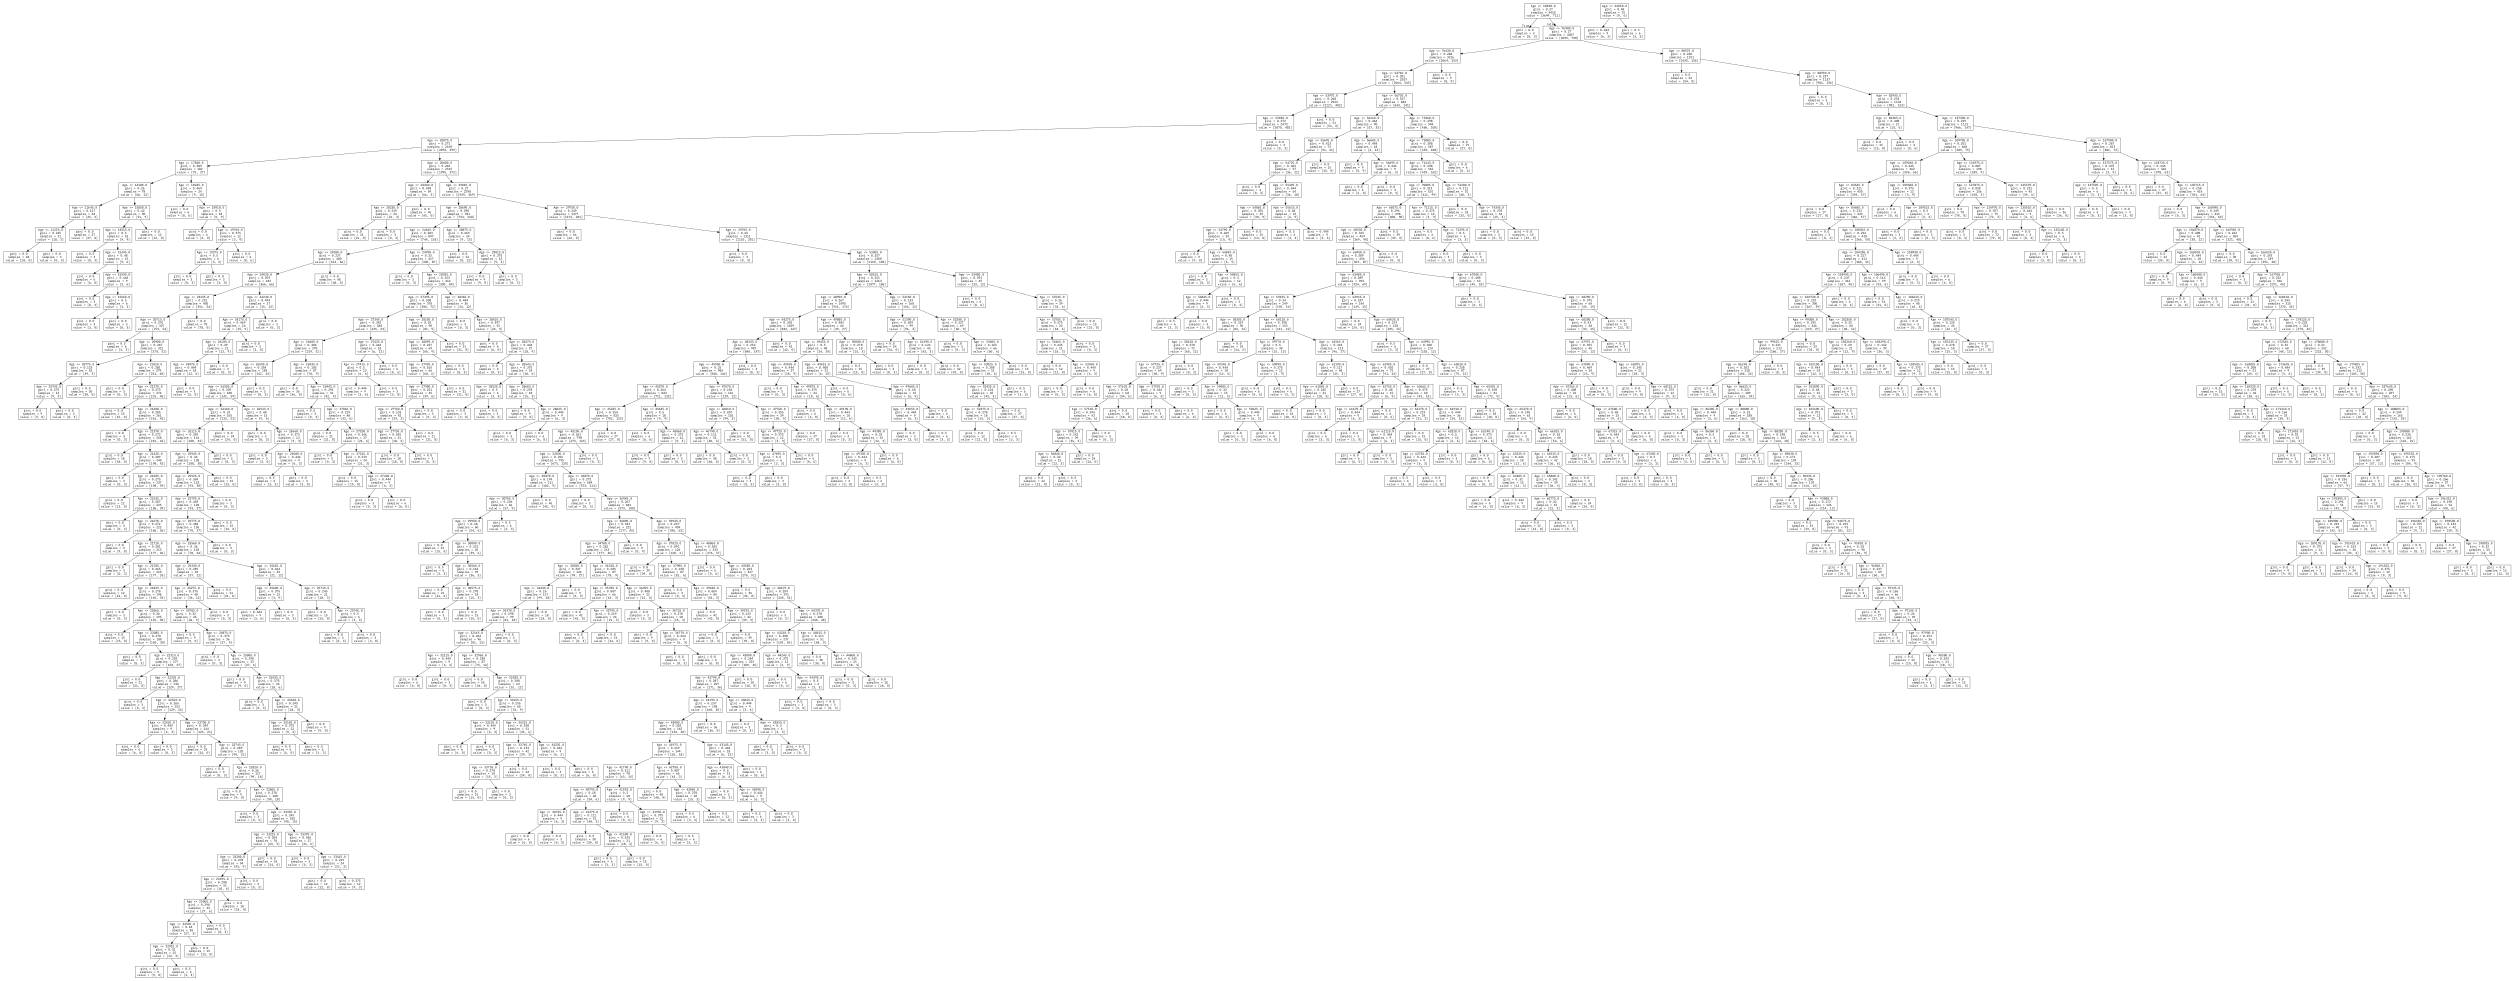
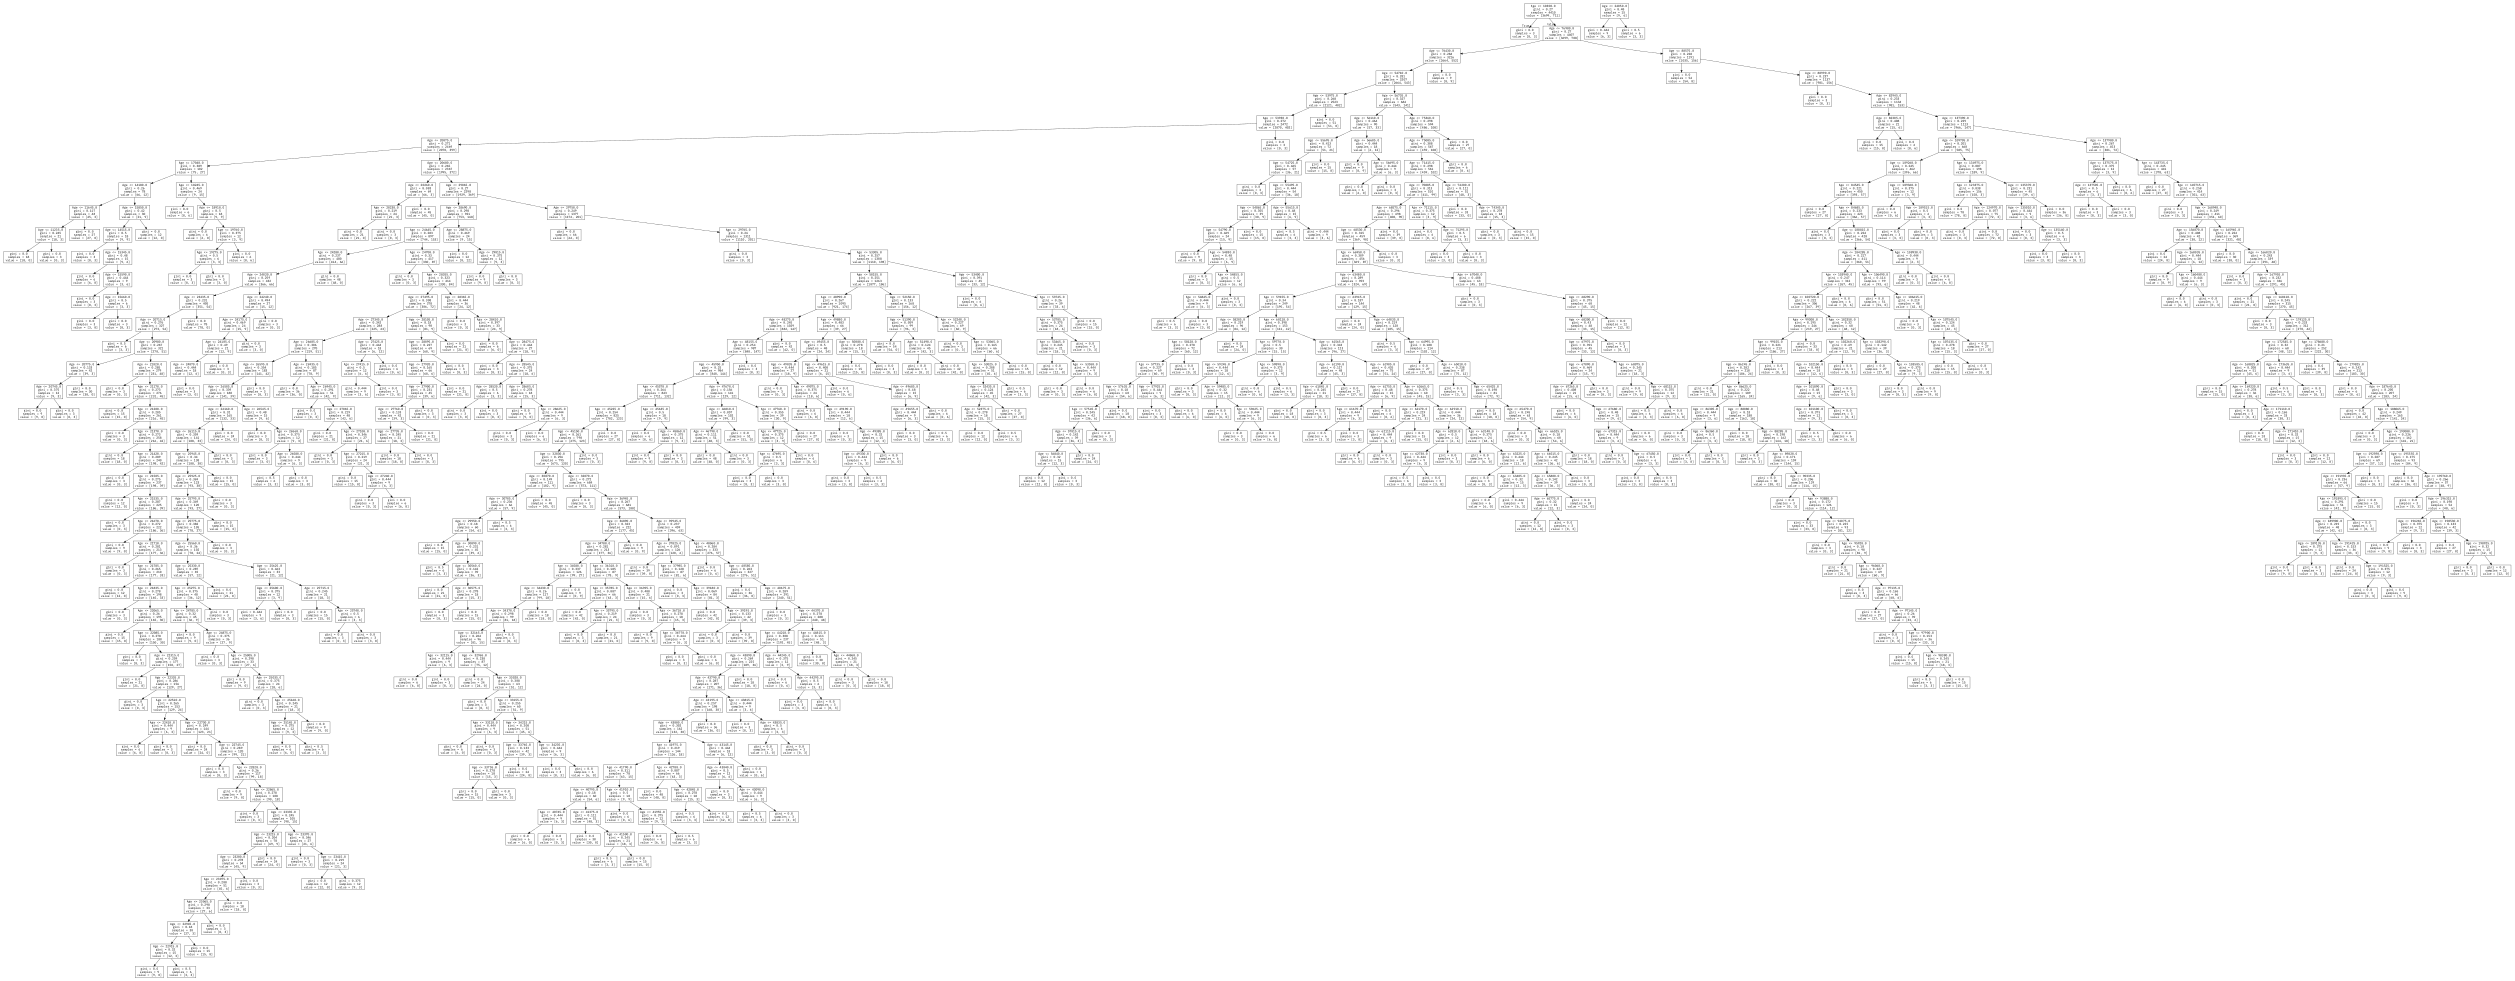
edge "Age <= 61905.0 gini = 0.435 samples = 75 value = [51, 24]" -> "Age <= 61755.0 gini = 0.48 samples = 15 value = [6, 9]": removed
